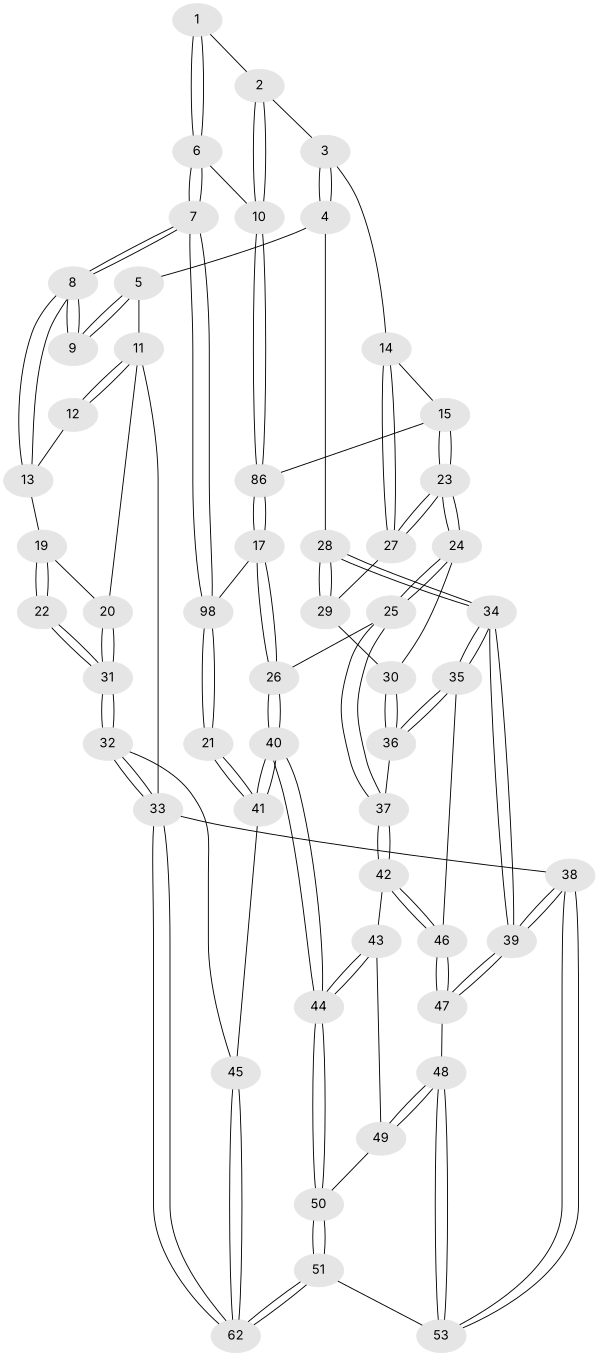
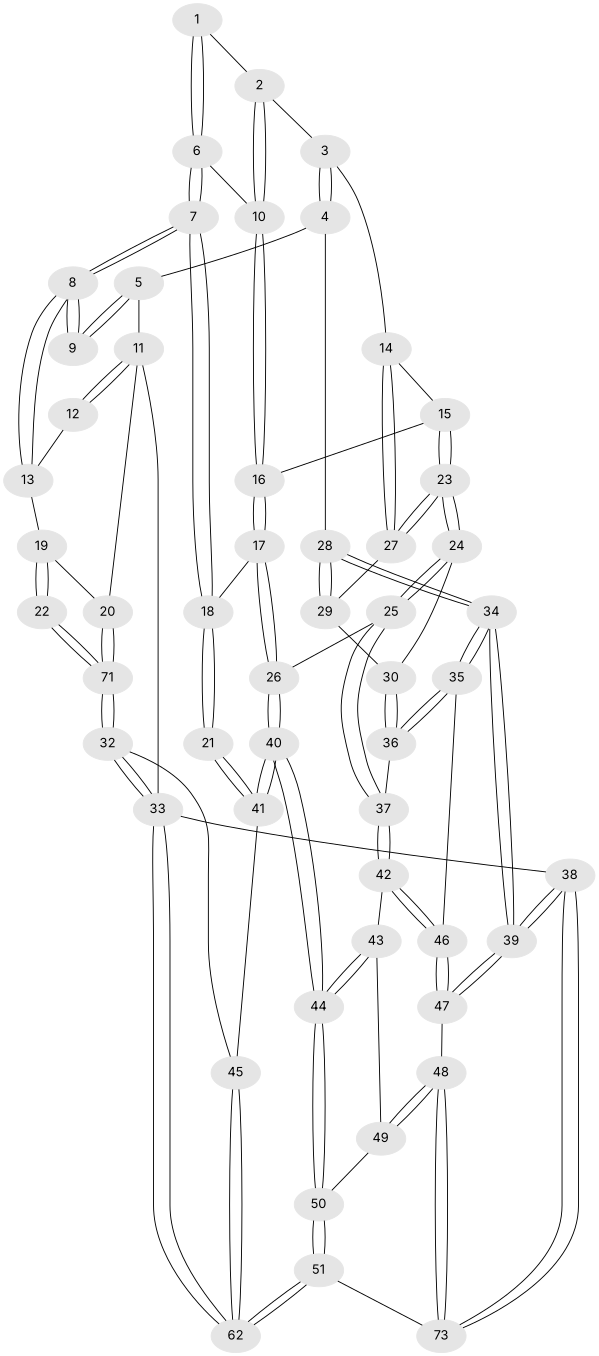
node "86": label "86" -> "16"
node "98": label "98" -> "18"
node "31": label "31" -> "71"
node "53": label "53" -> "73"
